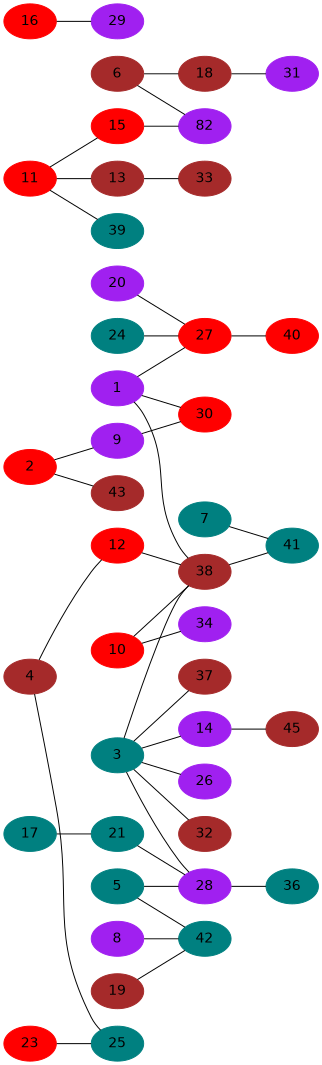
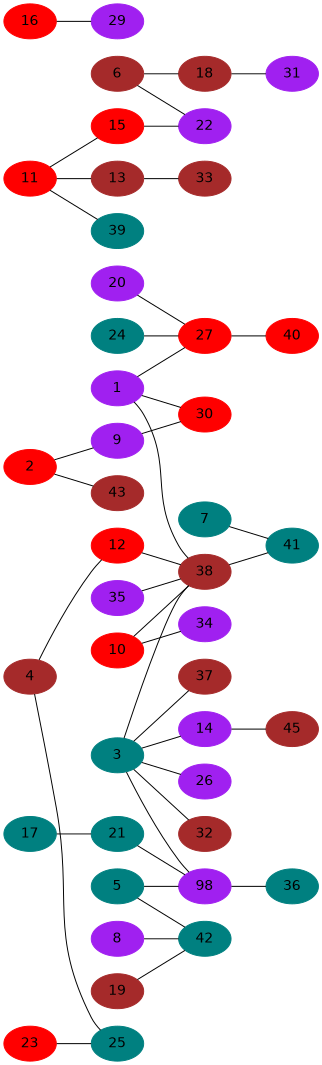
node "82": label "82" -> "22"
node "35": added
node "28": label "28" -> "98"
